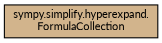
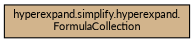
node "sympy.simplify.hyperexpand. FormulaCollection": label "sympy.simplify.hyperexpand. FormulaCollection" -> "hyperexpand.simplify.hyperexpand. FormulaCollection"
